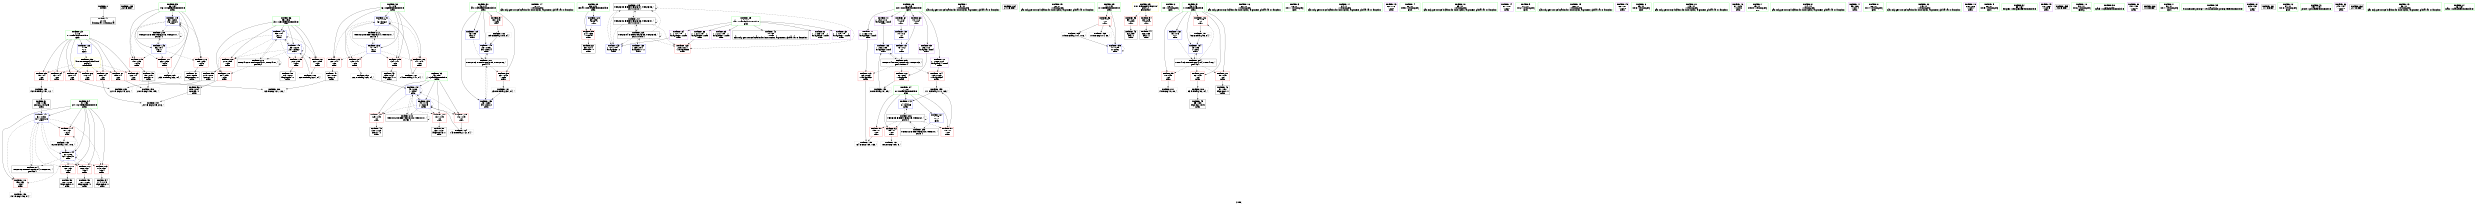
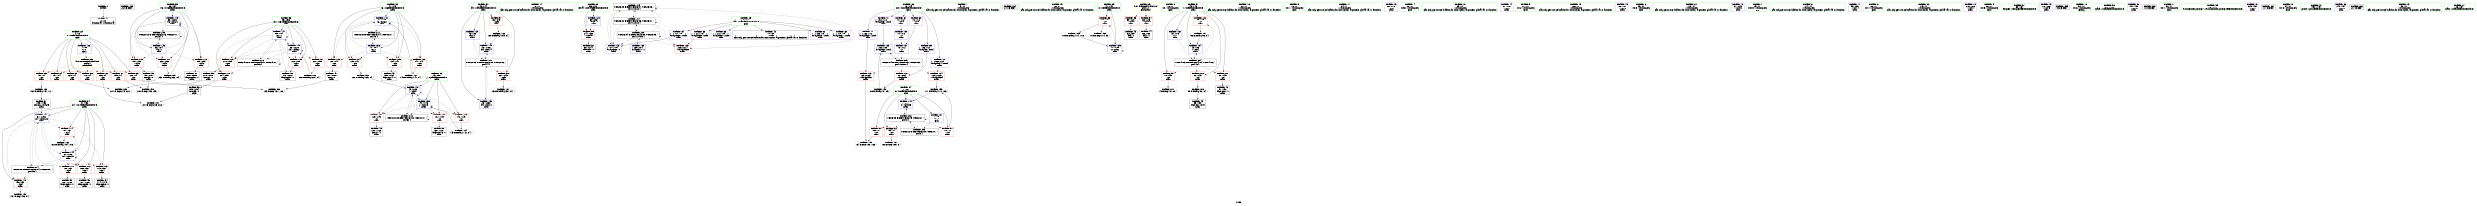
edge "NodeID: 147" -> "NodeID: 121": now "NodeID: 147" -> "NodeID: 58"
edge "NodeID: 181" -> "NodeID: 150": removed
edge "NodeID: 144" -> "NodeID: 110": now "NodeID: 214" -> "NodeID: 110"
